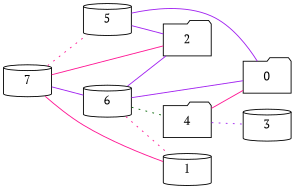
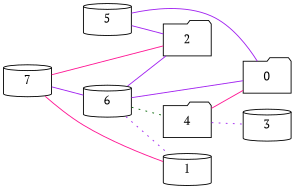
edge "5" -- "7": removed
edge "6" -- "1": color deeppink -> purple
